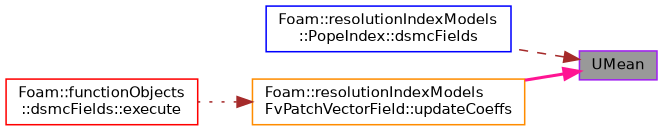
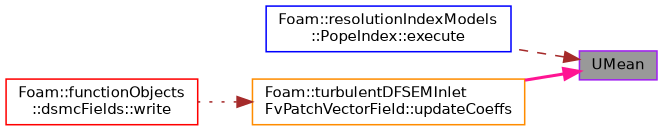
node "Foam::resolutionIndexModels ::PopeIndex::dsmcFields": label "Foam::resolutionIndexModels ::PopeIndex::dsmcFields" -> "Foam::resolutionIndexModels ::PopeIndex::execute"
node "Foam::functionObjects ::dsmcFields::execute": label "Foam::functionObjects ::dsmcFields::execute" -> "Foam::functionObjects ::dsmcFields::write"
node "Foam::resolutionIndexModels FvPatchVectorField::updateCoeffs": label "Foam::resolutionIndexModels FvPatchVectorField::updateCoeffs" -> "Foam::turbulentDFSEMInlet FvPatchVectorField::updateCoeffs"
